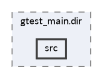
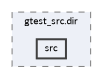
cluster "gtest_main.dir": label "gtest_main.dir" -> "gtest_src.dir"
